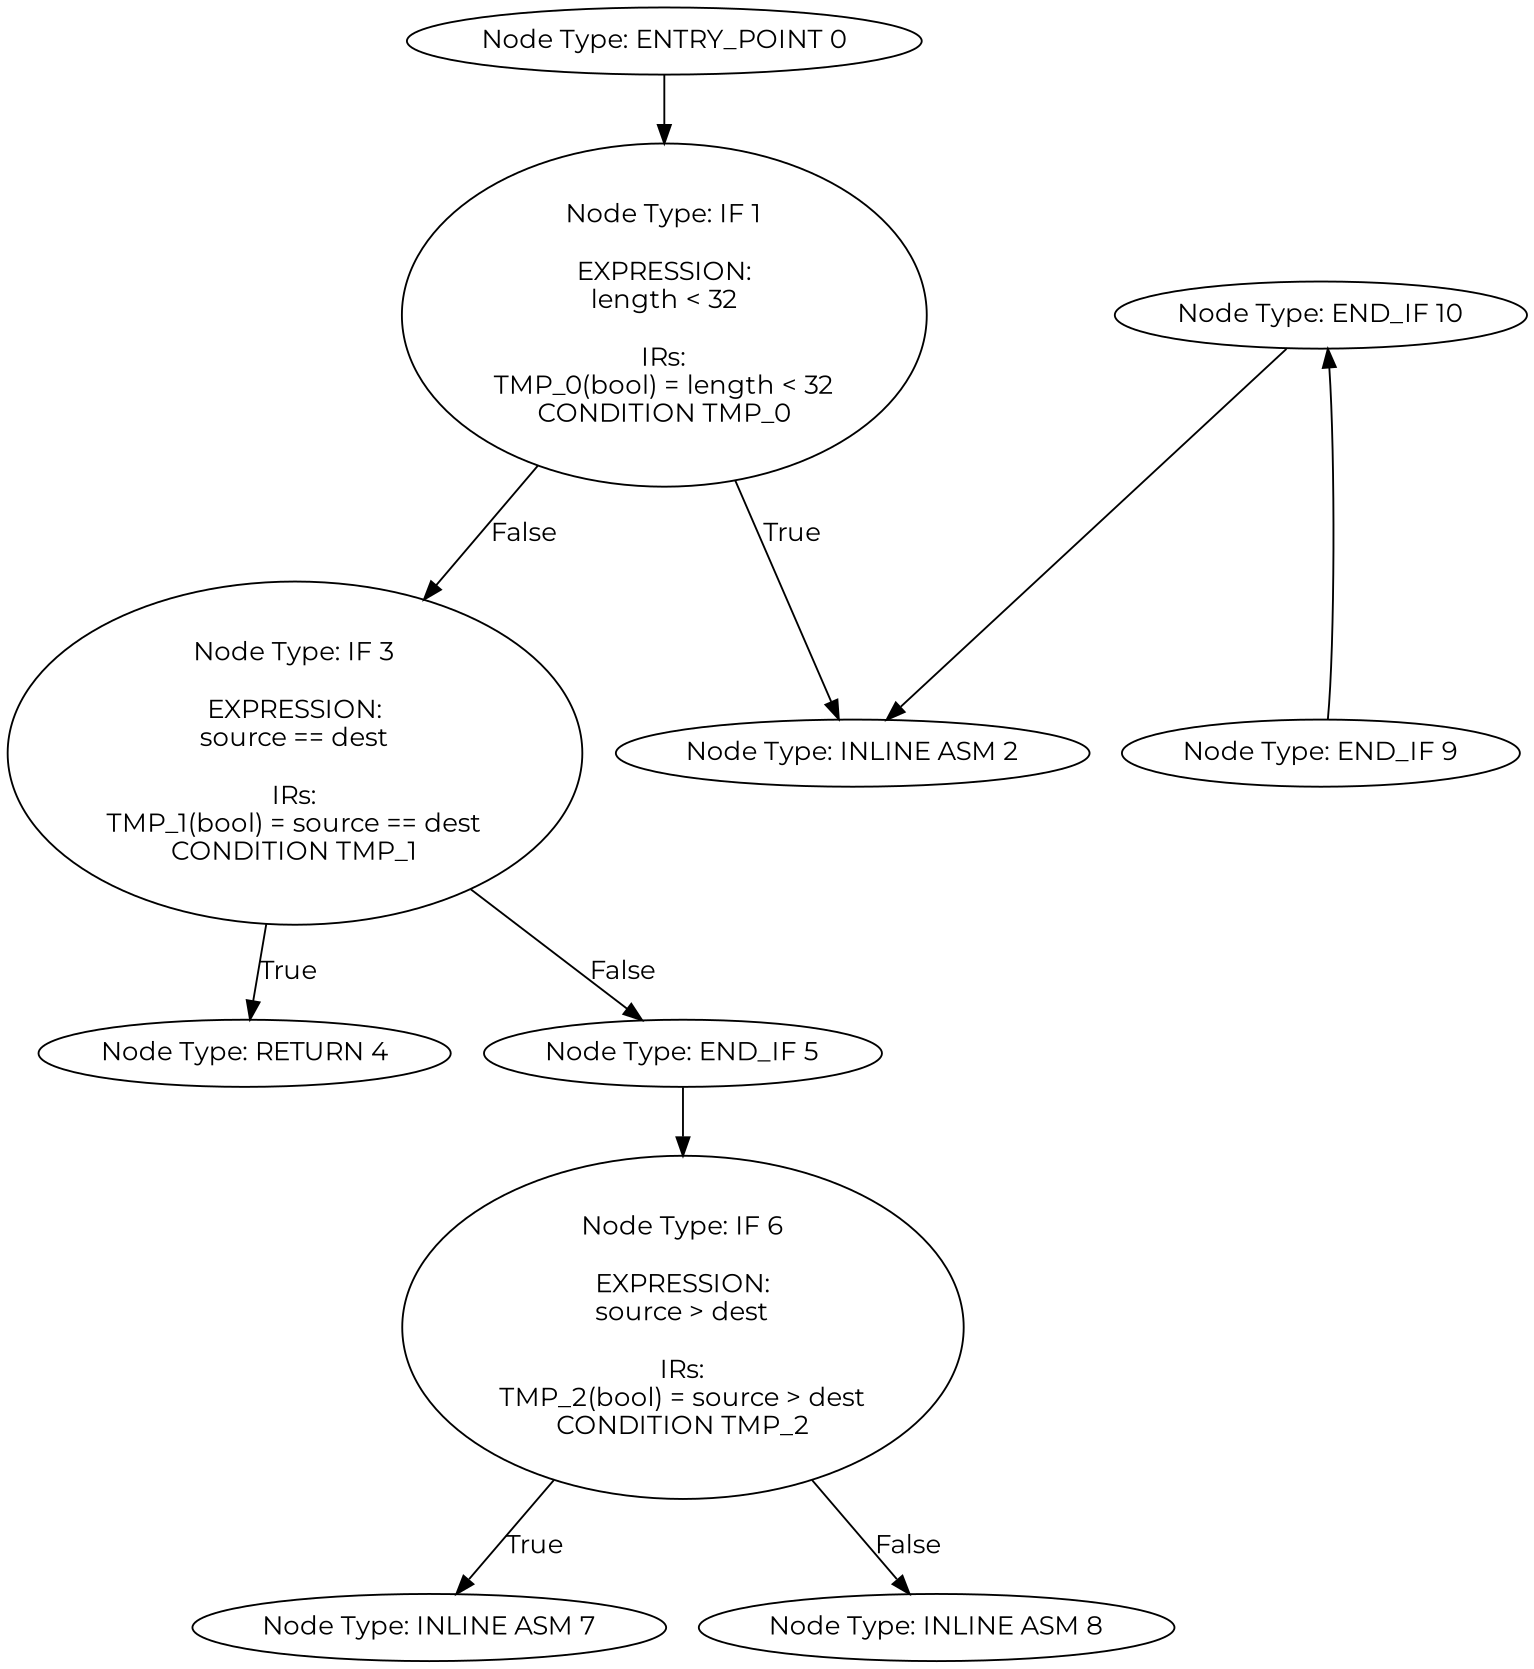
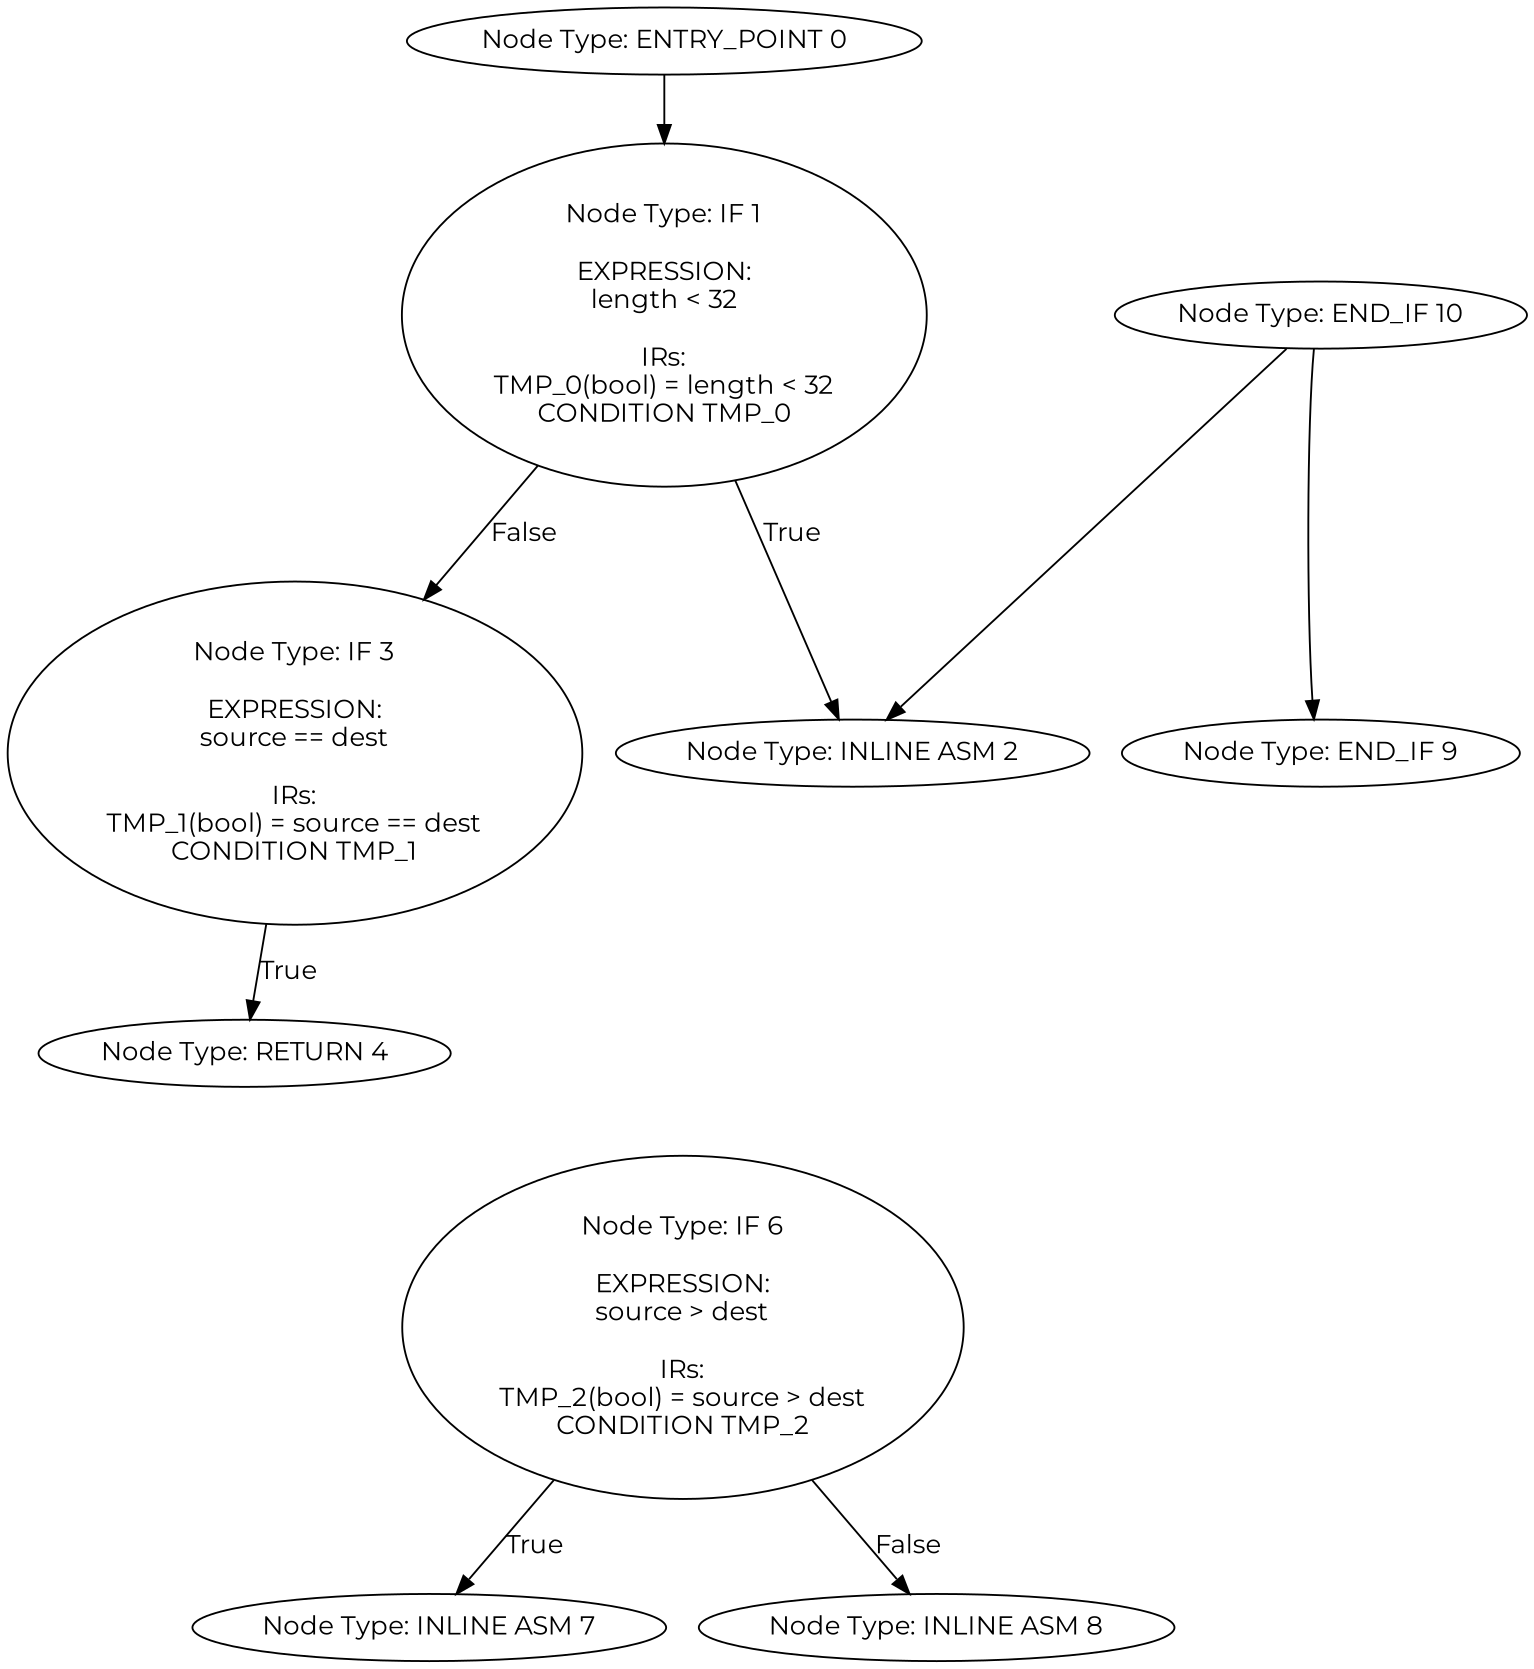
edge "Node Type: END_IF 9" -> "Node Type: END_IF 10": reversed
node "Node Type: END_IF 5": removed
